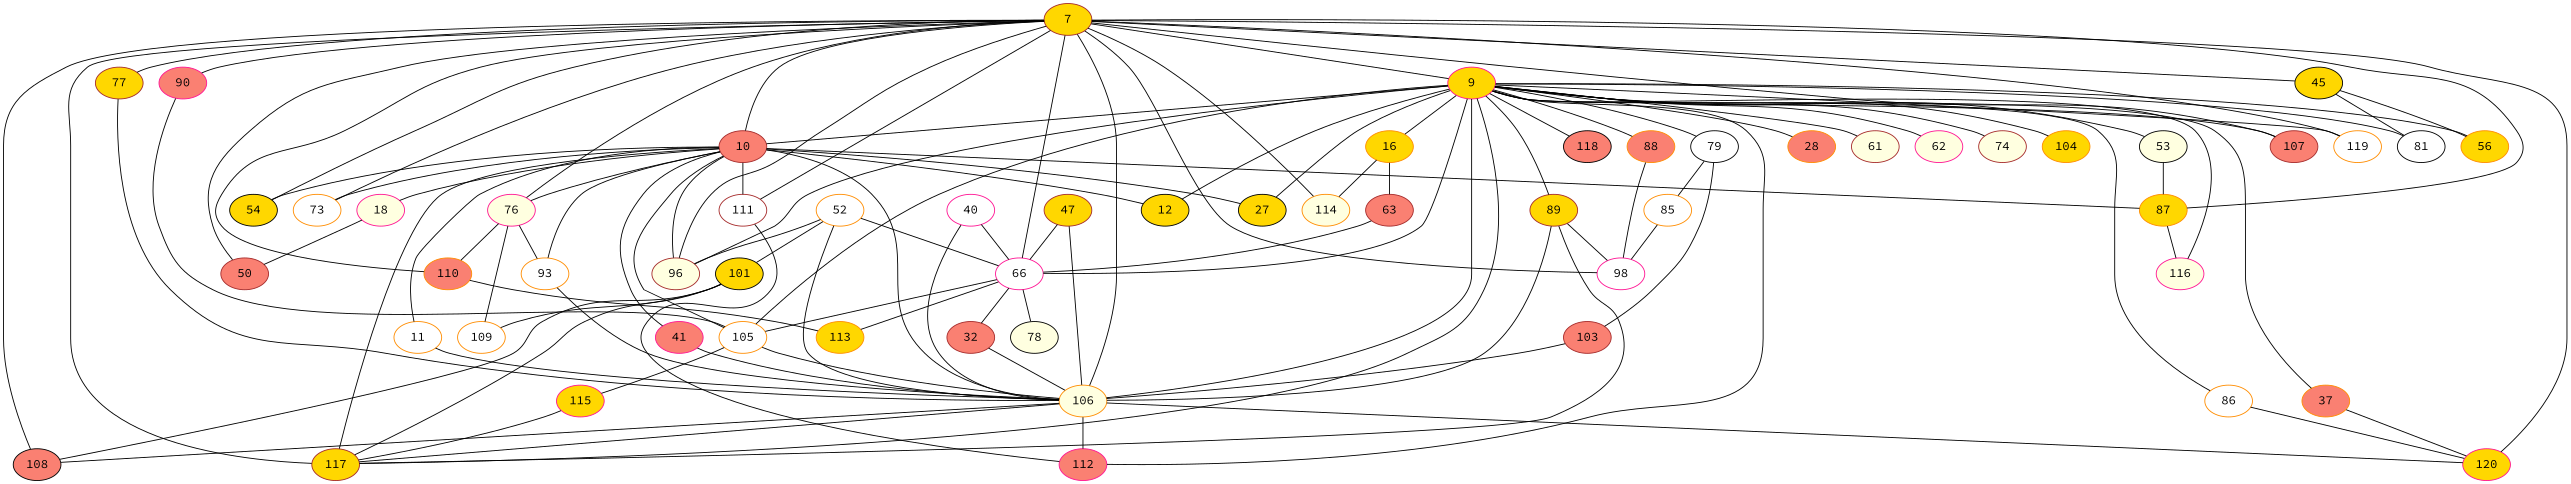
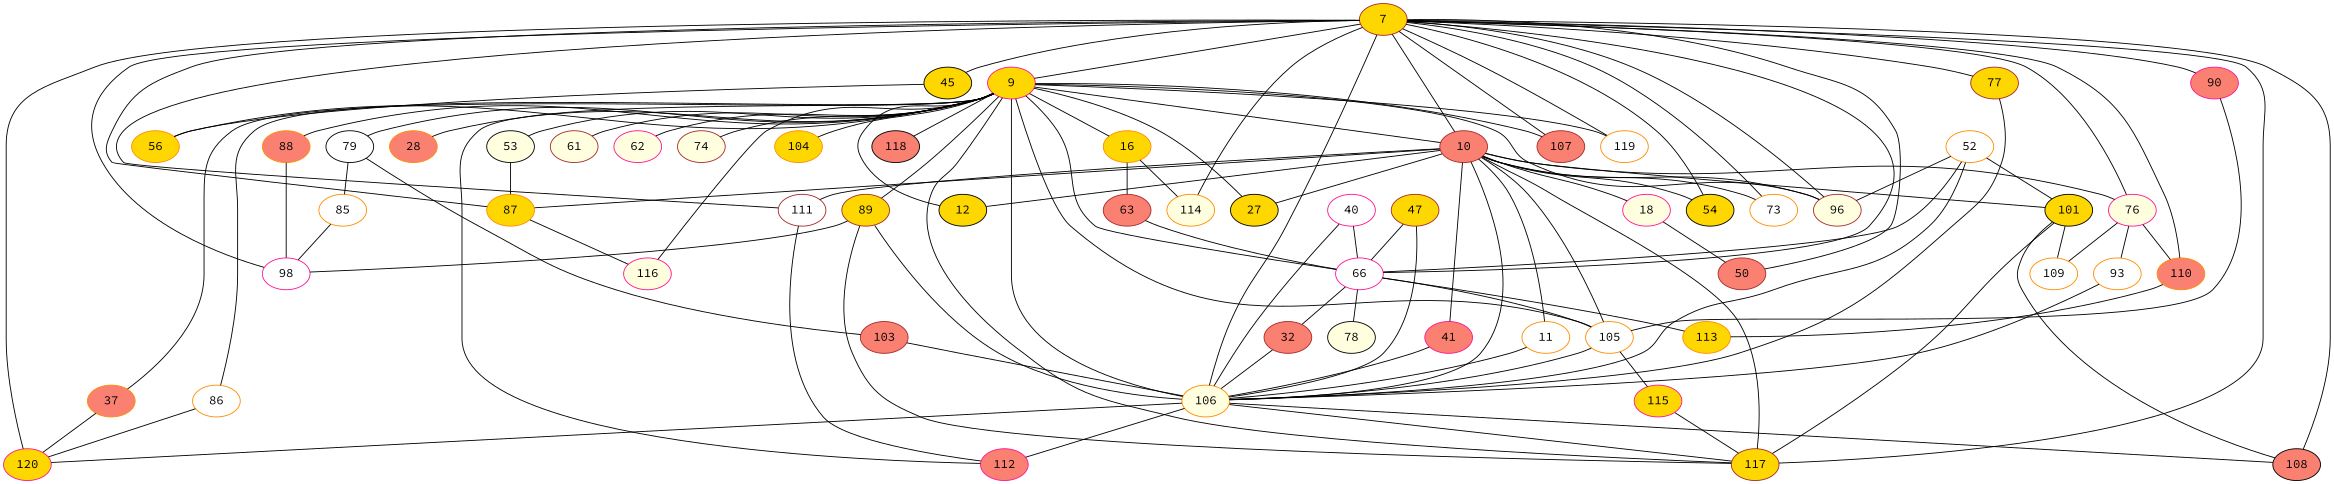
node "81": removed
edge "10" -- "93": now "10" -- "101"
